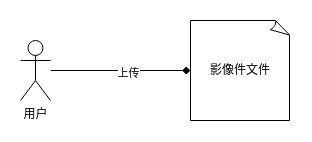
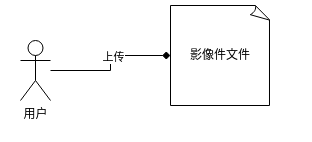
node "影像件文件": moved (241, 71) -> (221, 56)
